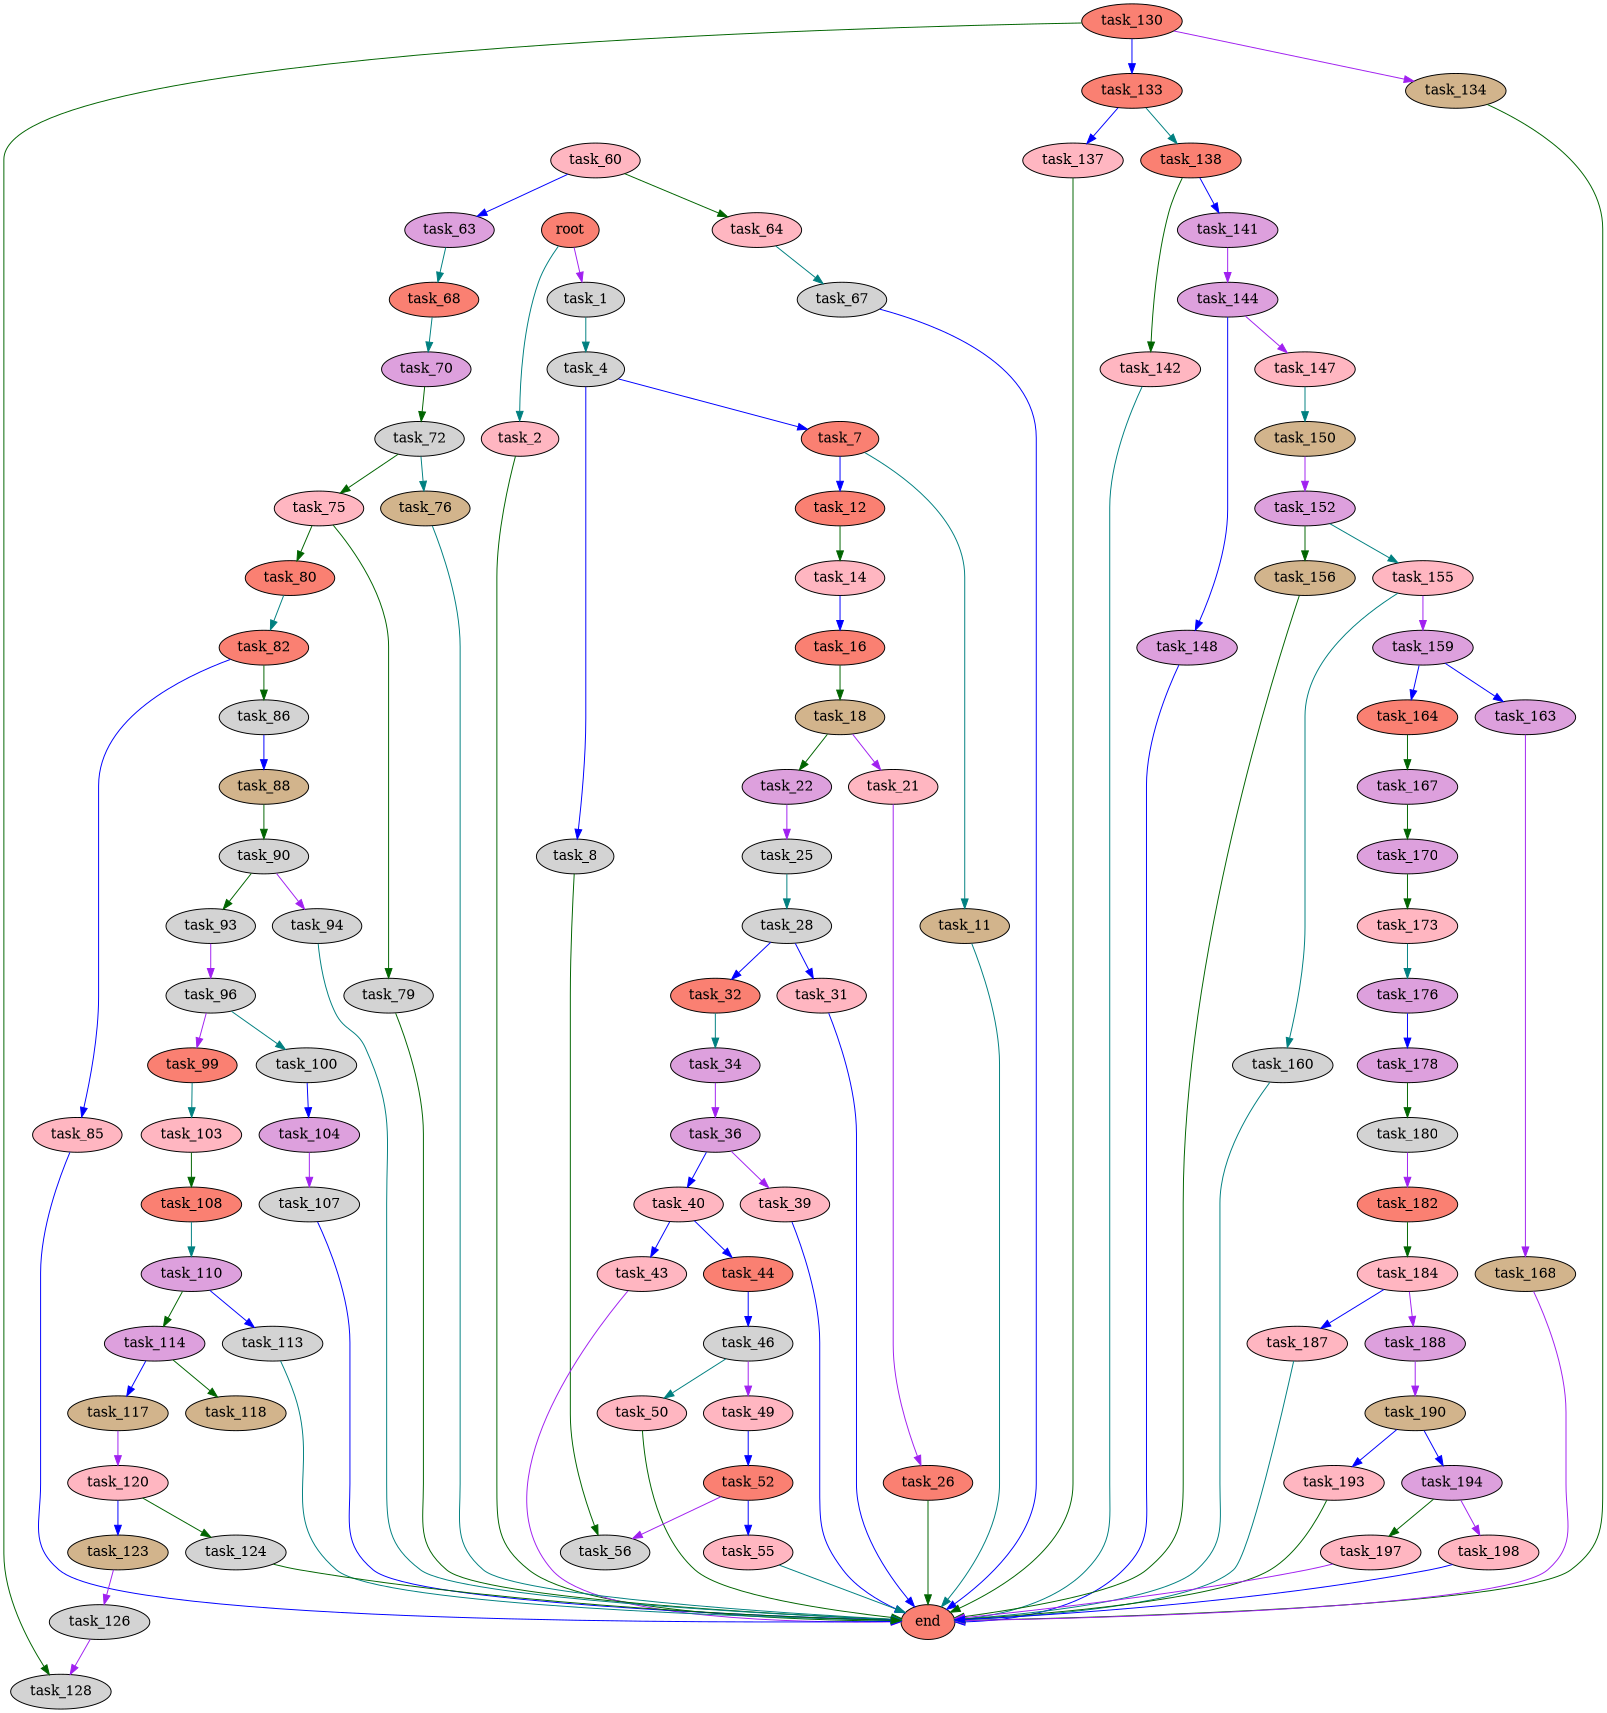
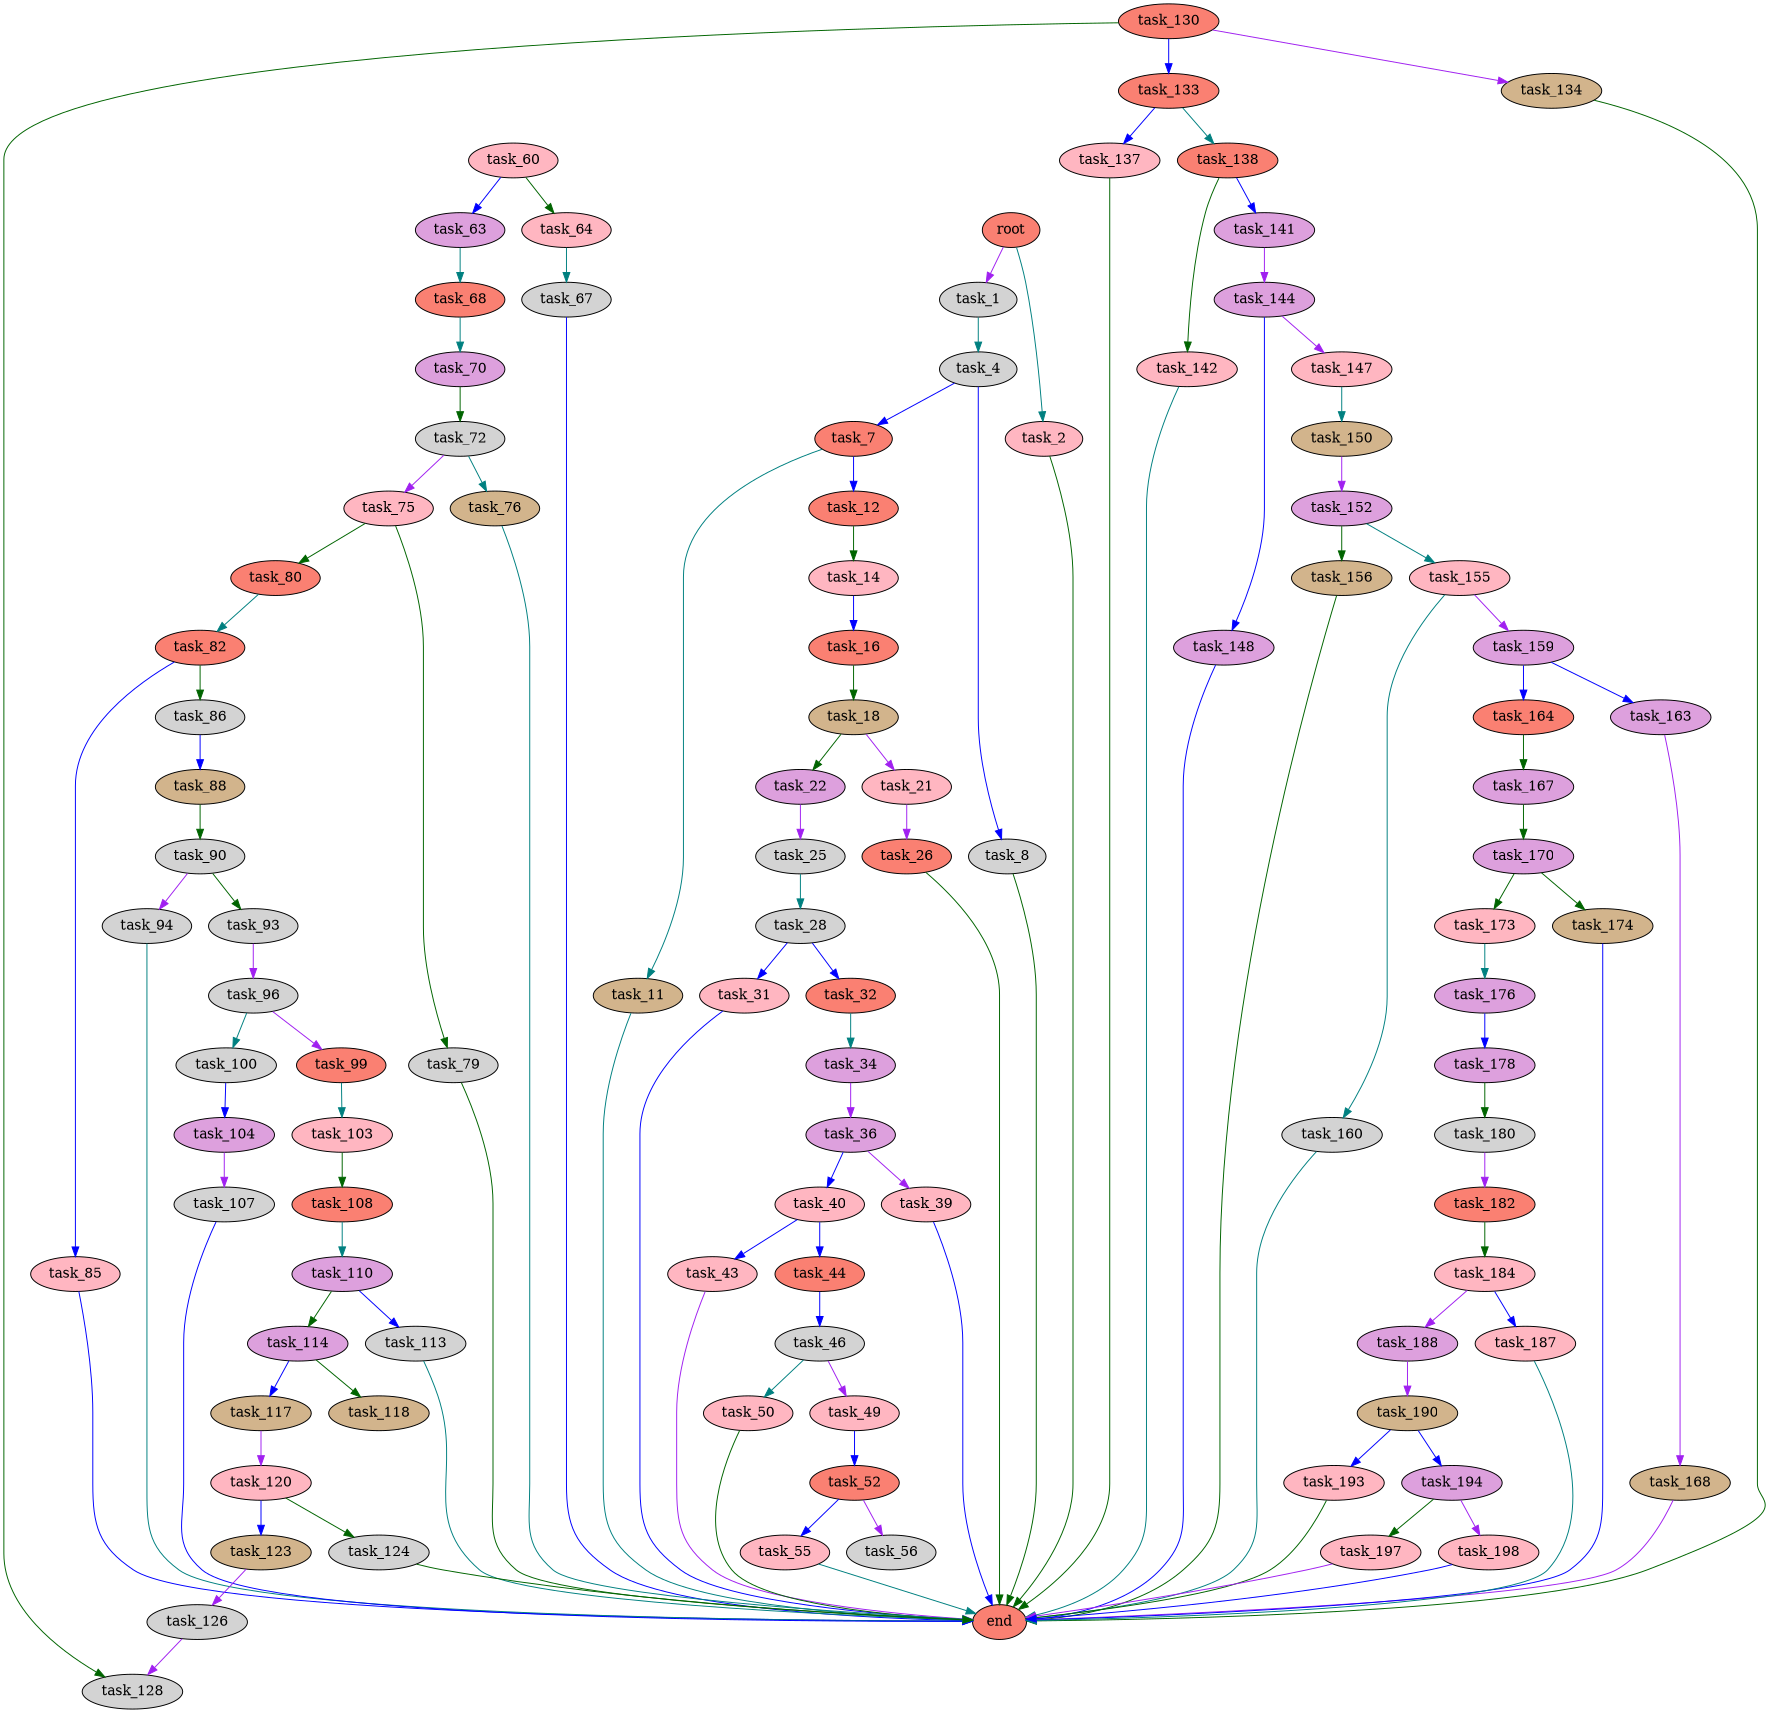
edge "task_72" -> "task_75": color darkgreen -> purple
node "task_174": added
edge "task_8" -> "task_56": now "task_8" -> "end"
